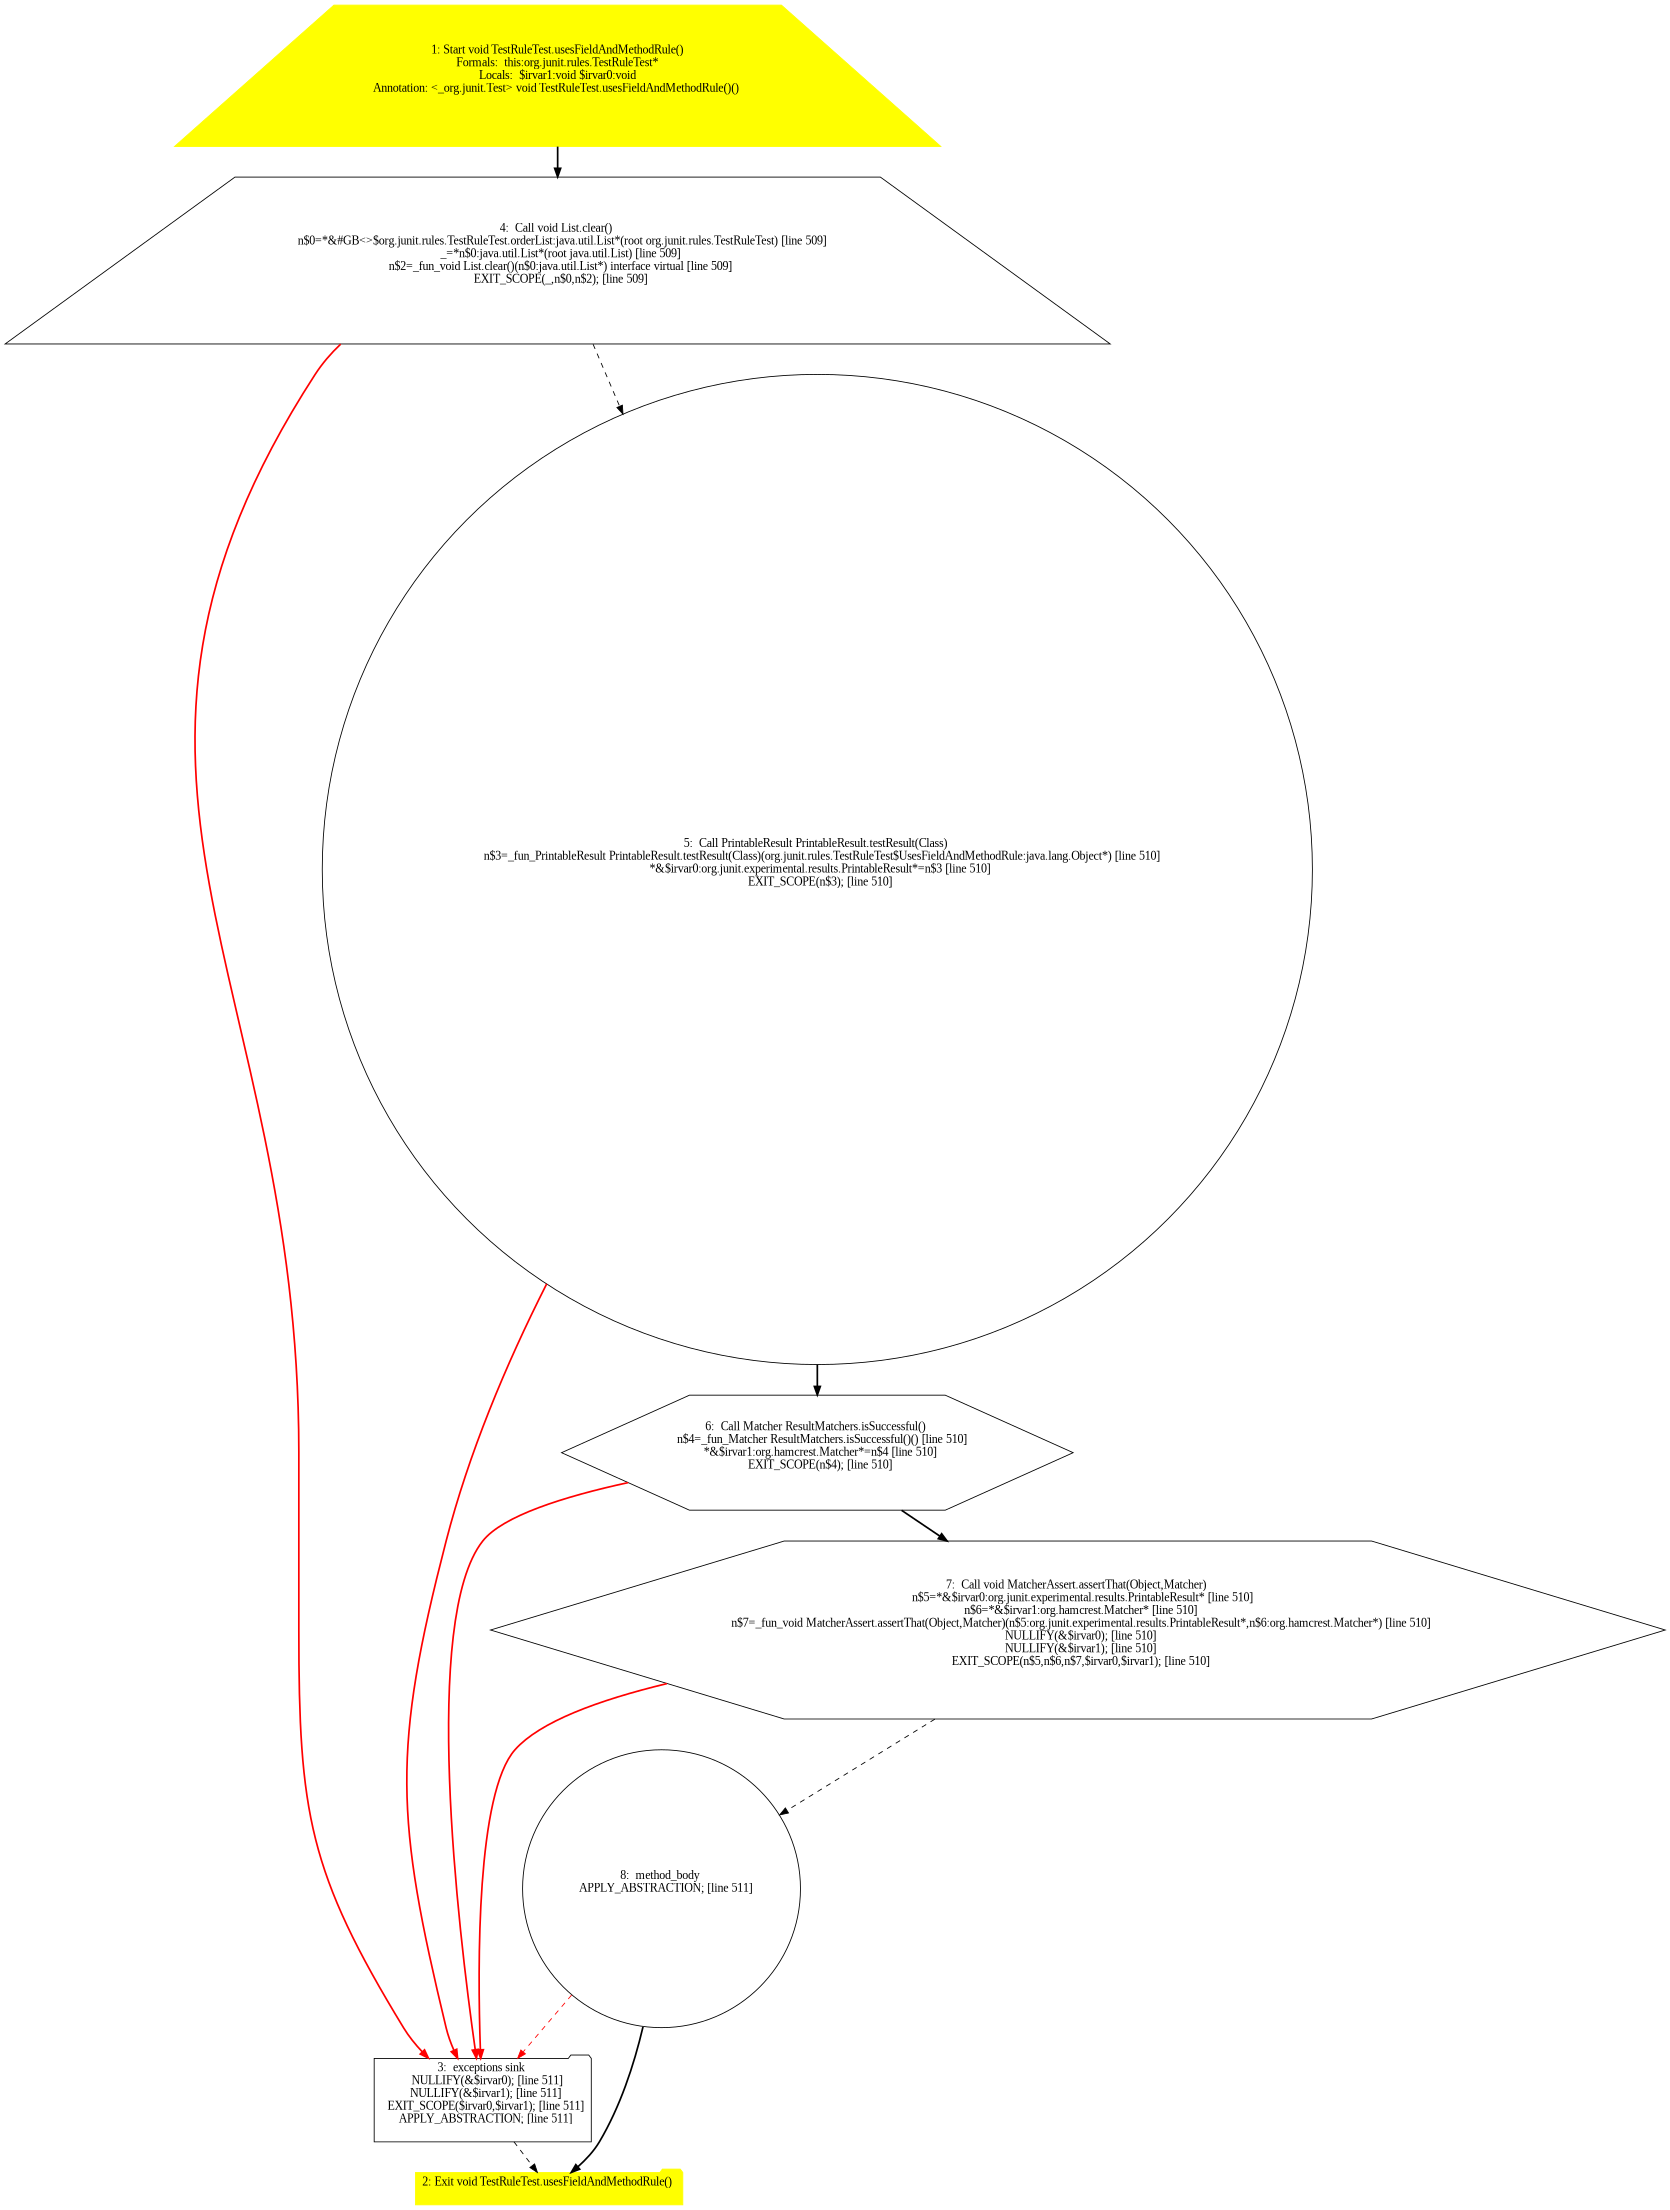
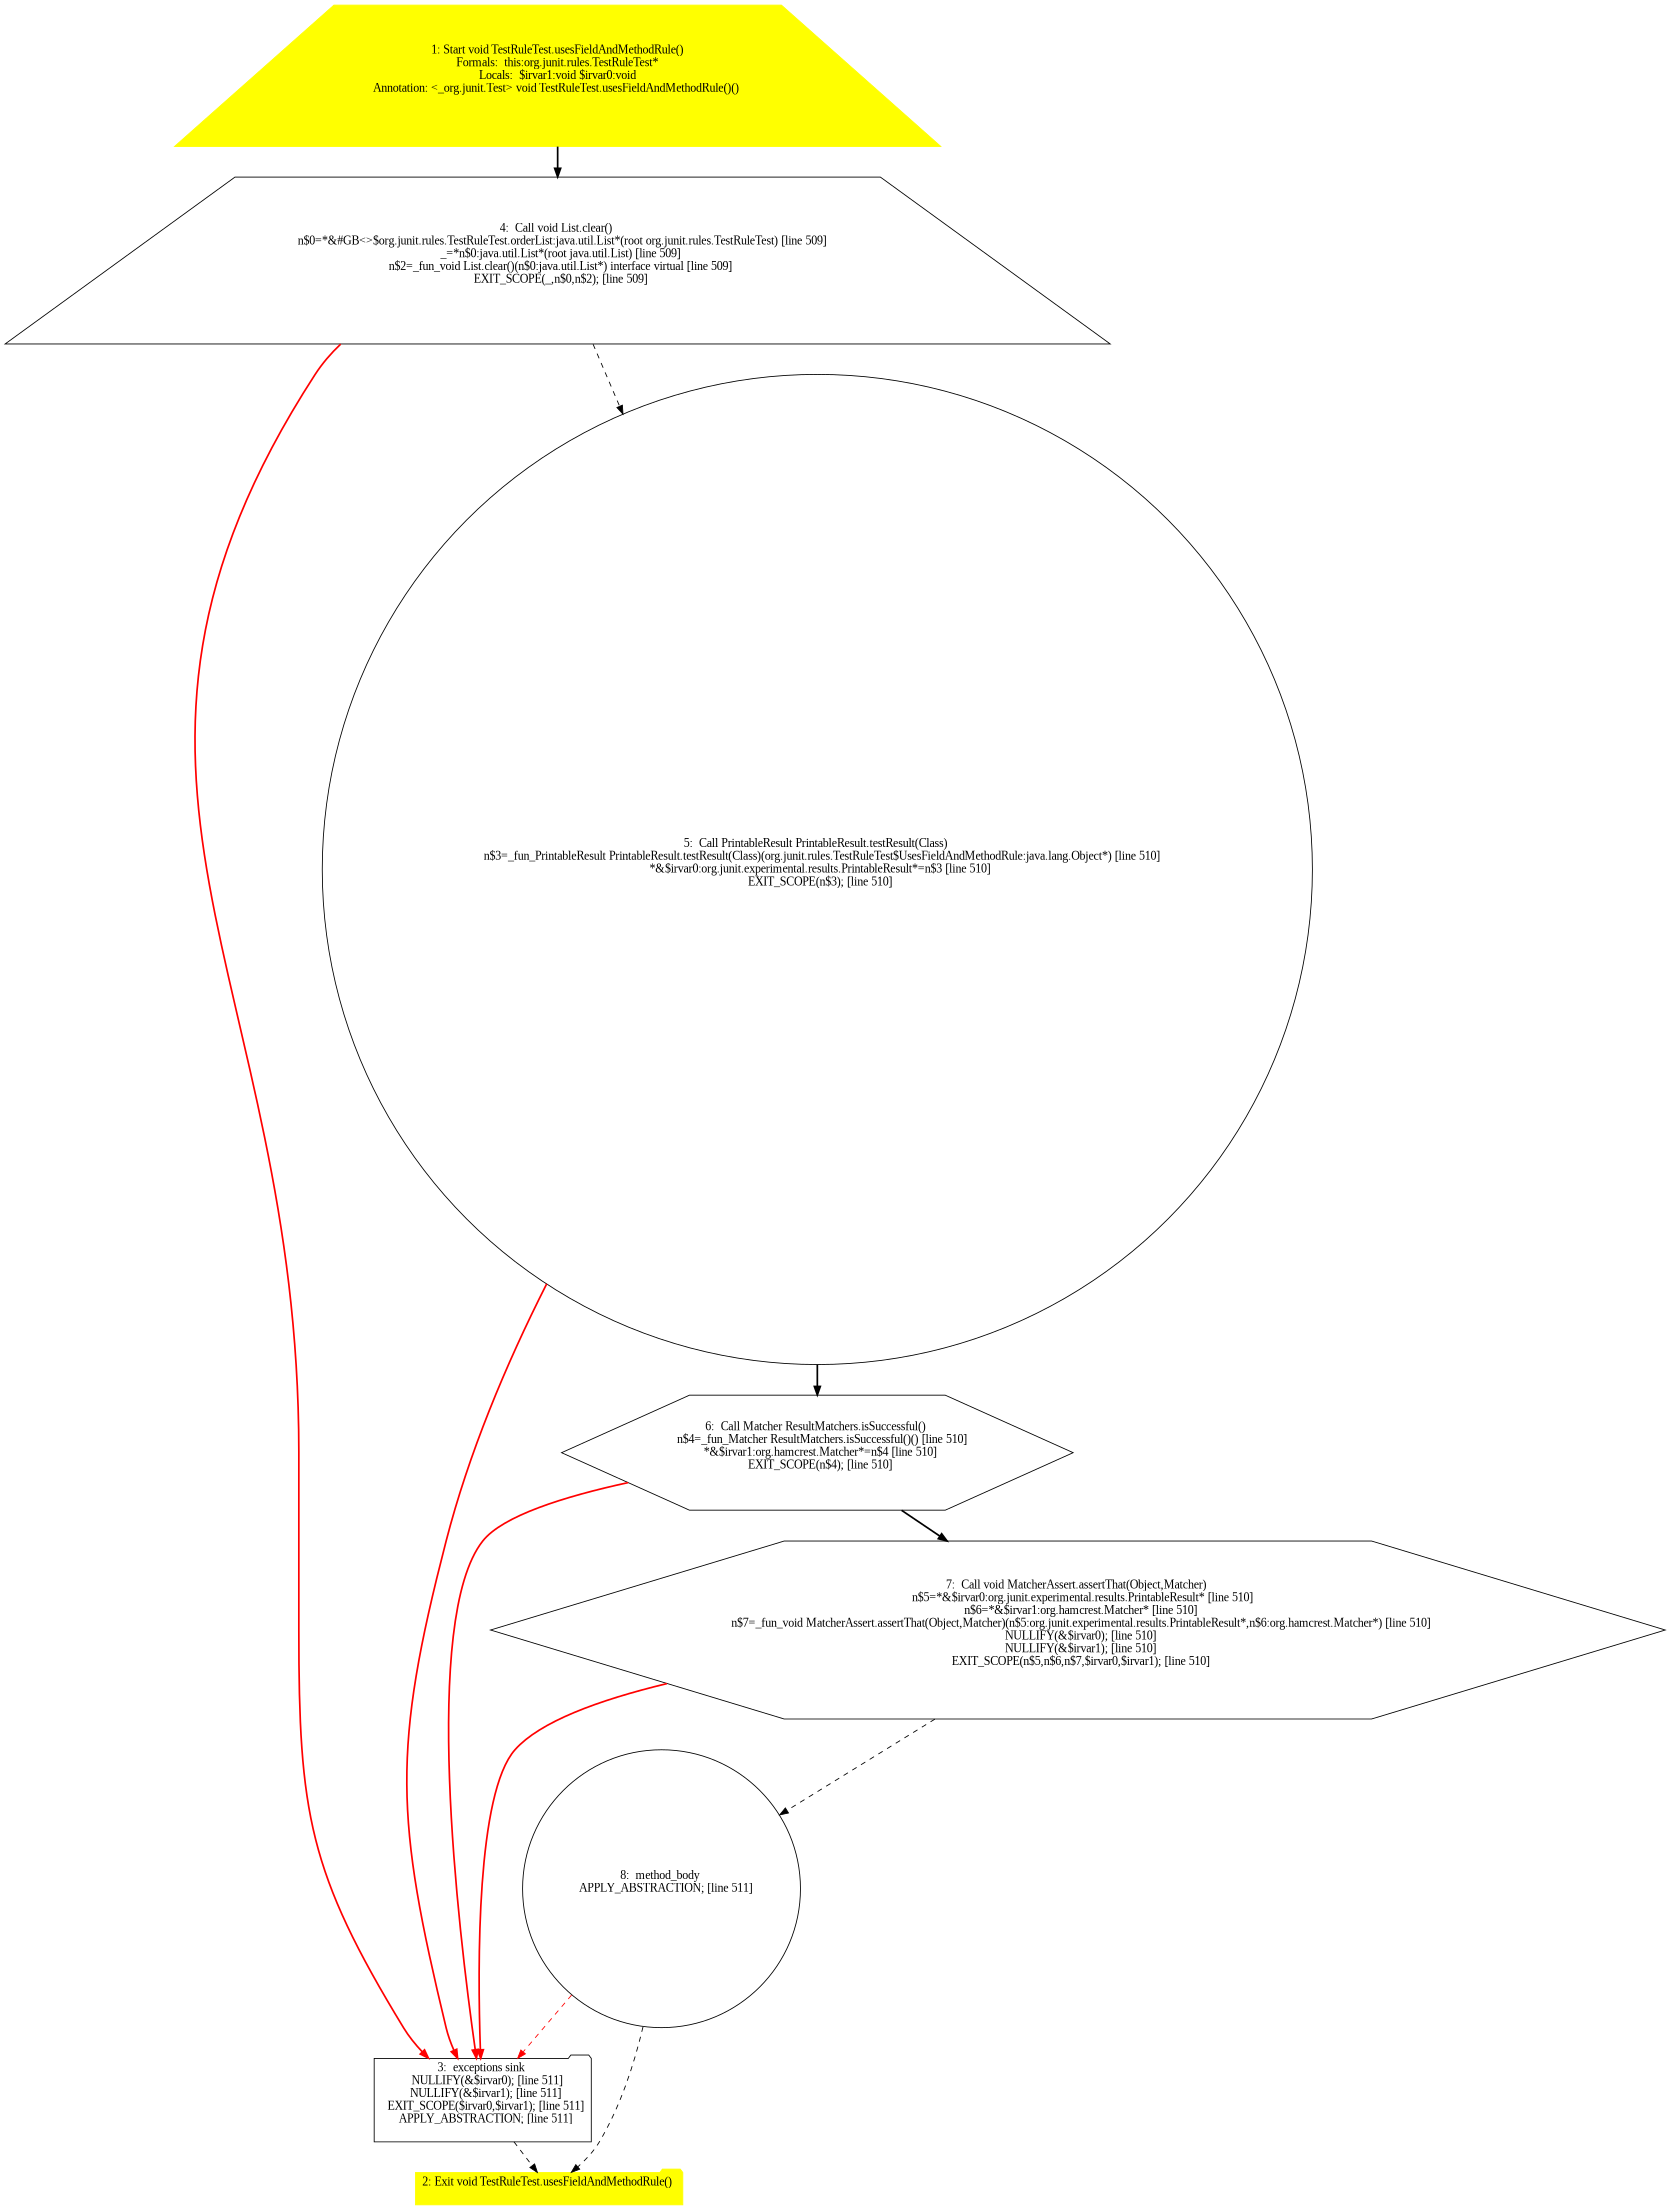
edge "8:  method_body APPLY_ABSTRACTION; [line 511]" -> "2: Exit void TestRuleTest.usesFieldAndMethodRule()": style bold -> dashed
